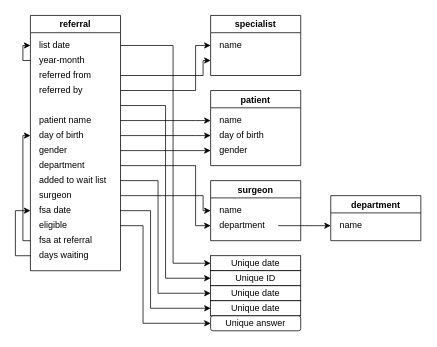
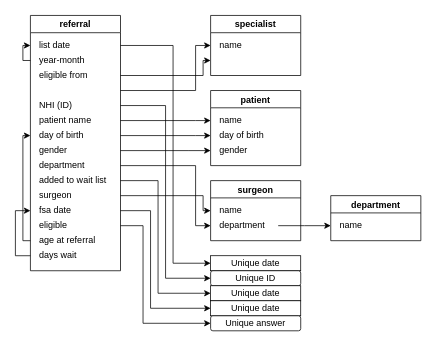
node "referred from": label "referred from" -> "eligible from"
node "referred by": removed
node "NHI (ID)": added
node "fsa at referral": label "fsa at referral" -> "age at referral"
node "days waiting": label "days waiting" -> "days wait"
node "Unique ID": shape rectangle -> rounded rectangle
